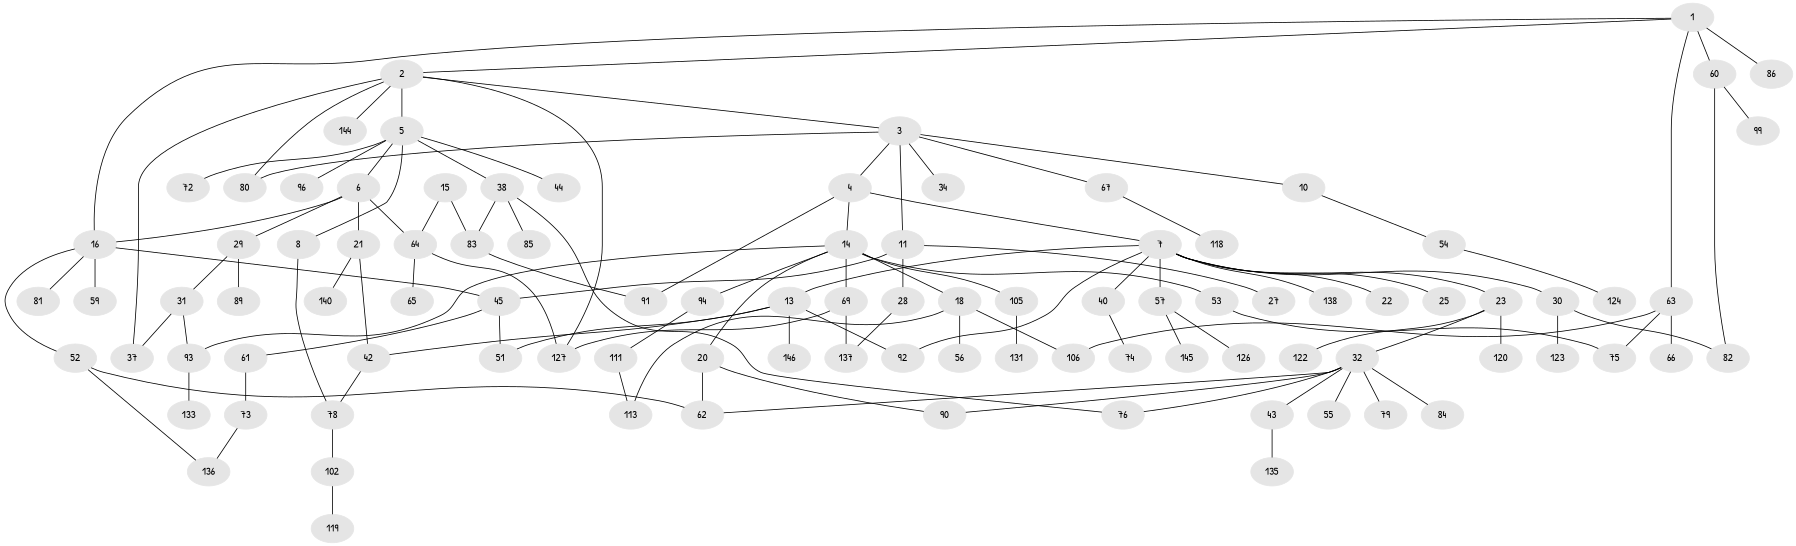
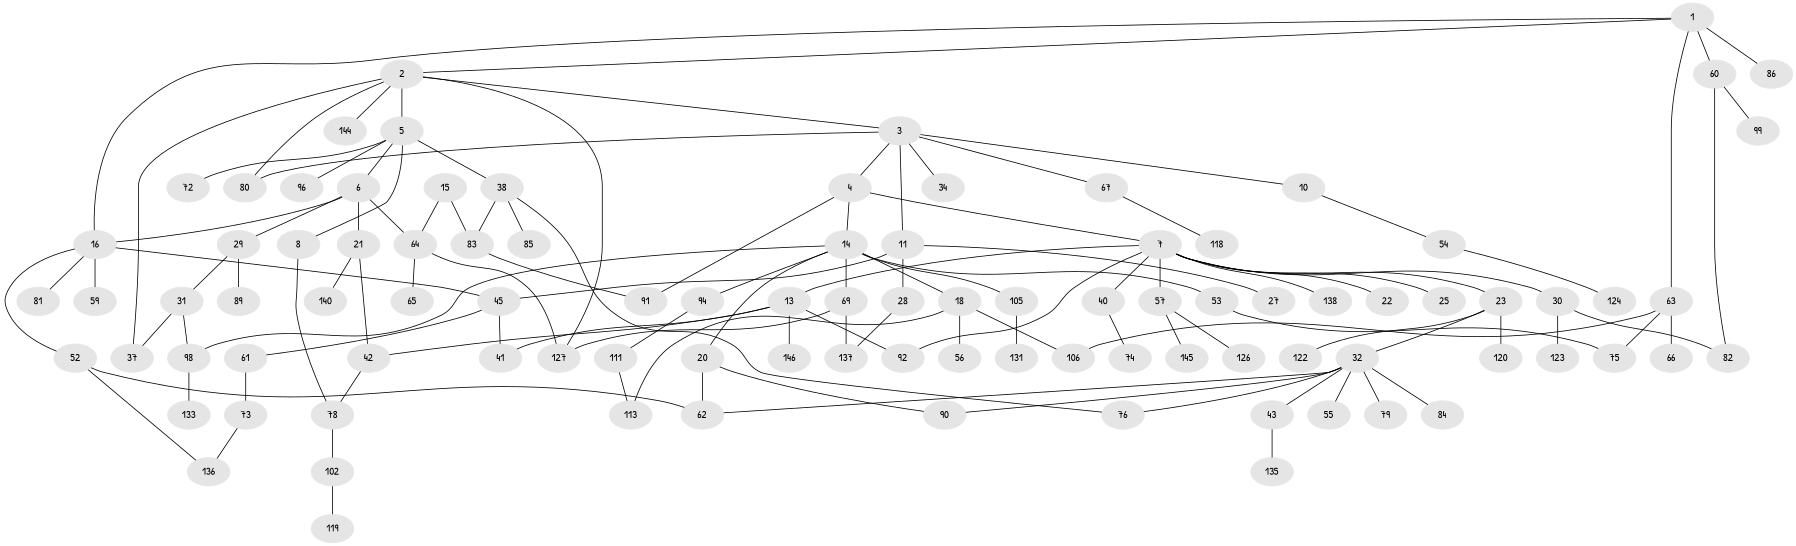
node "44": removed
node "93": label "93" -> "98"
node "51": label "51" -> "41"
